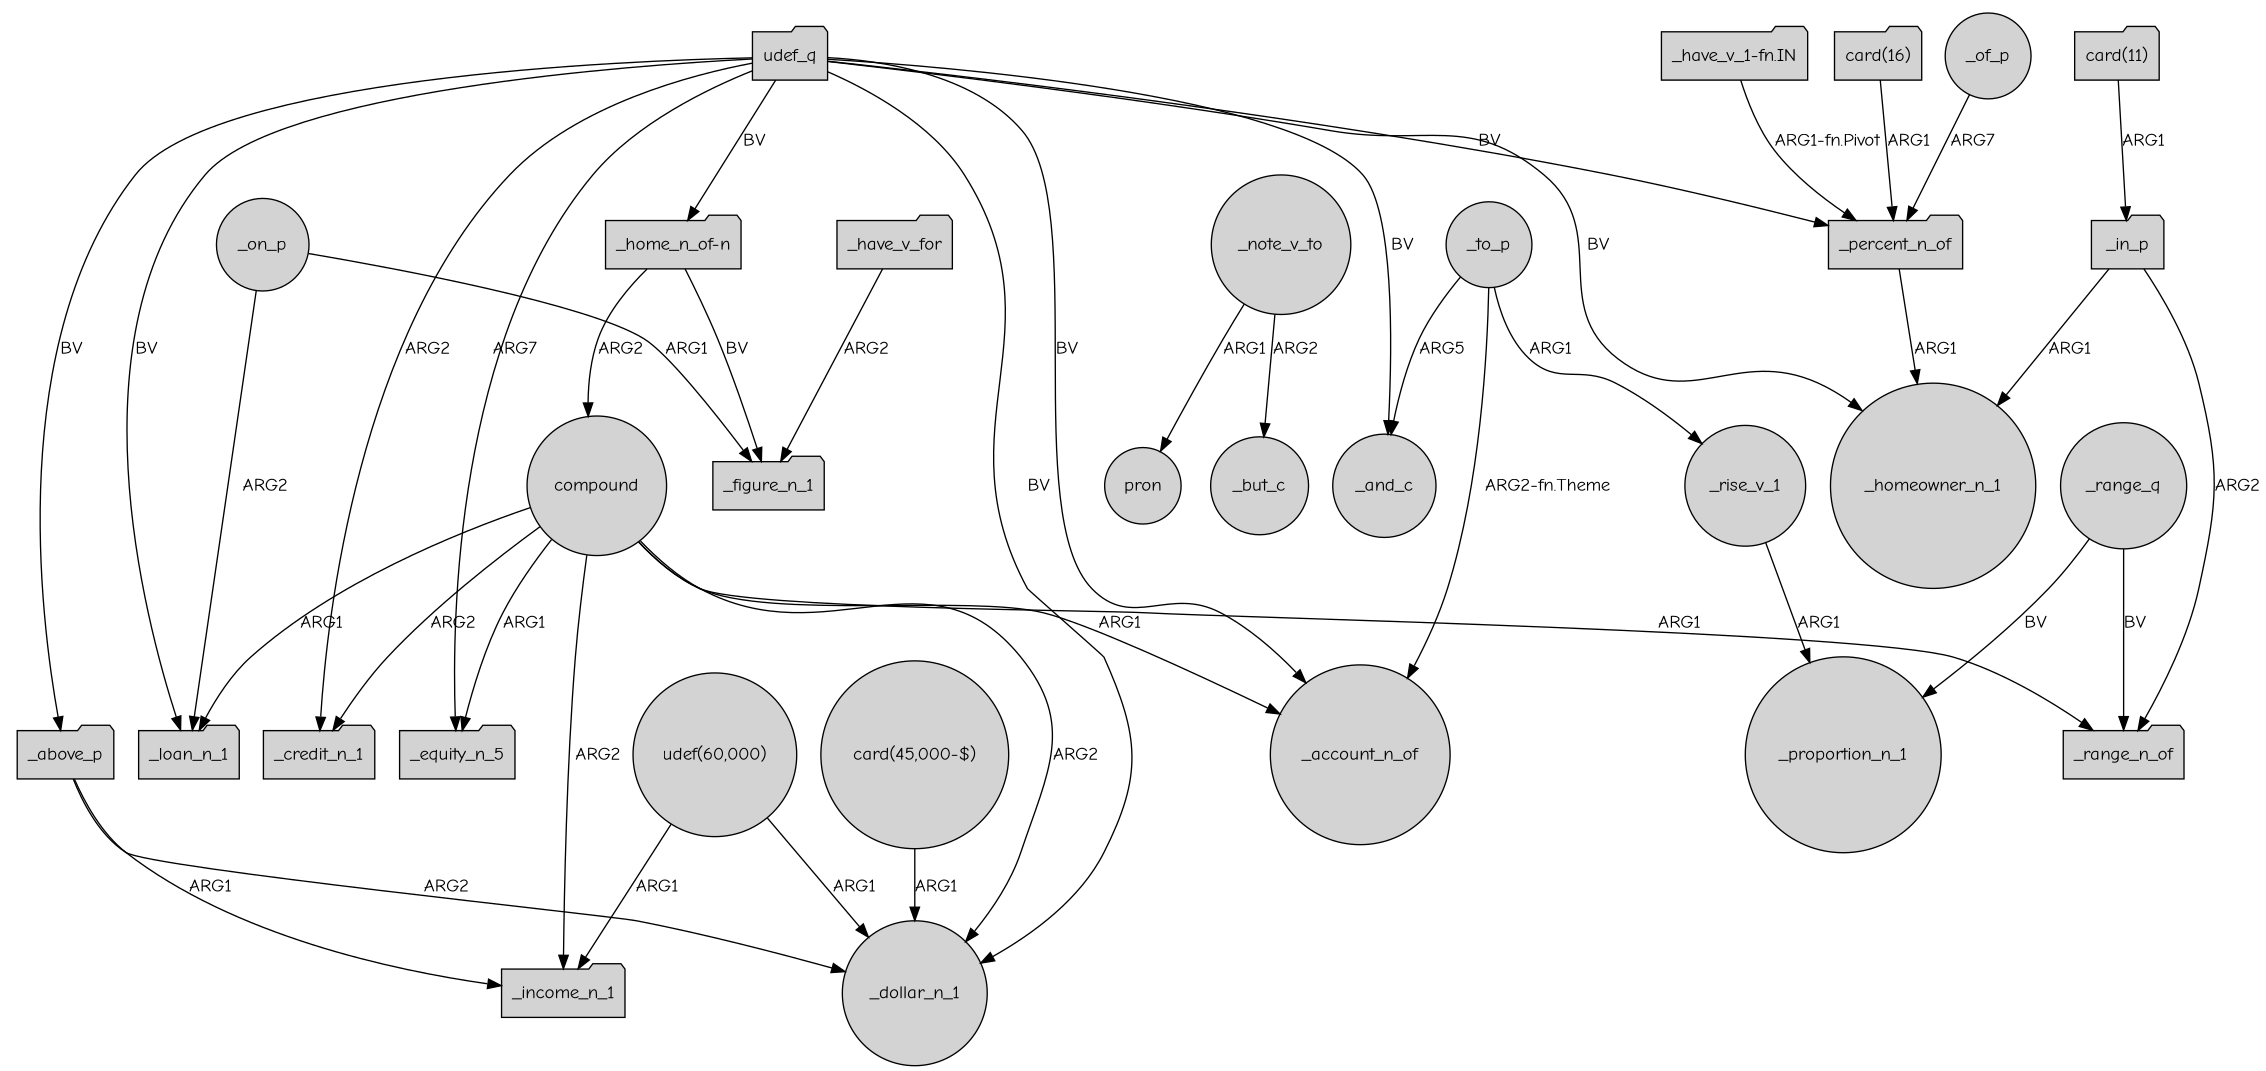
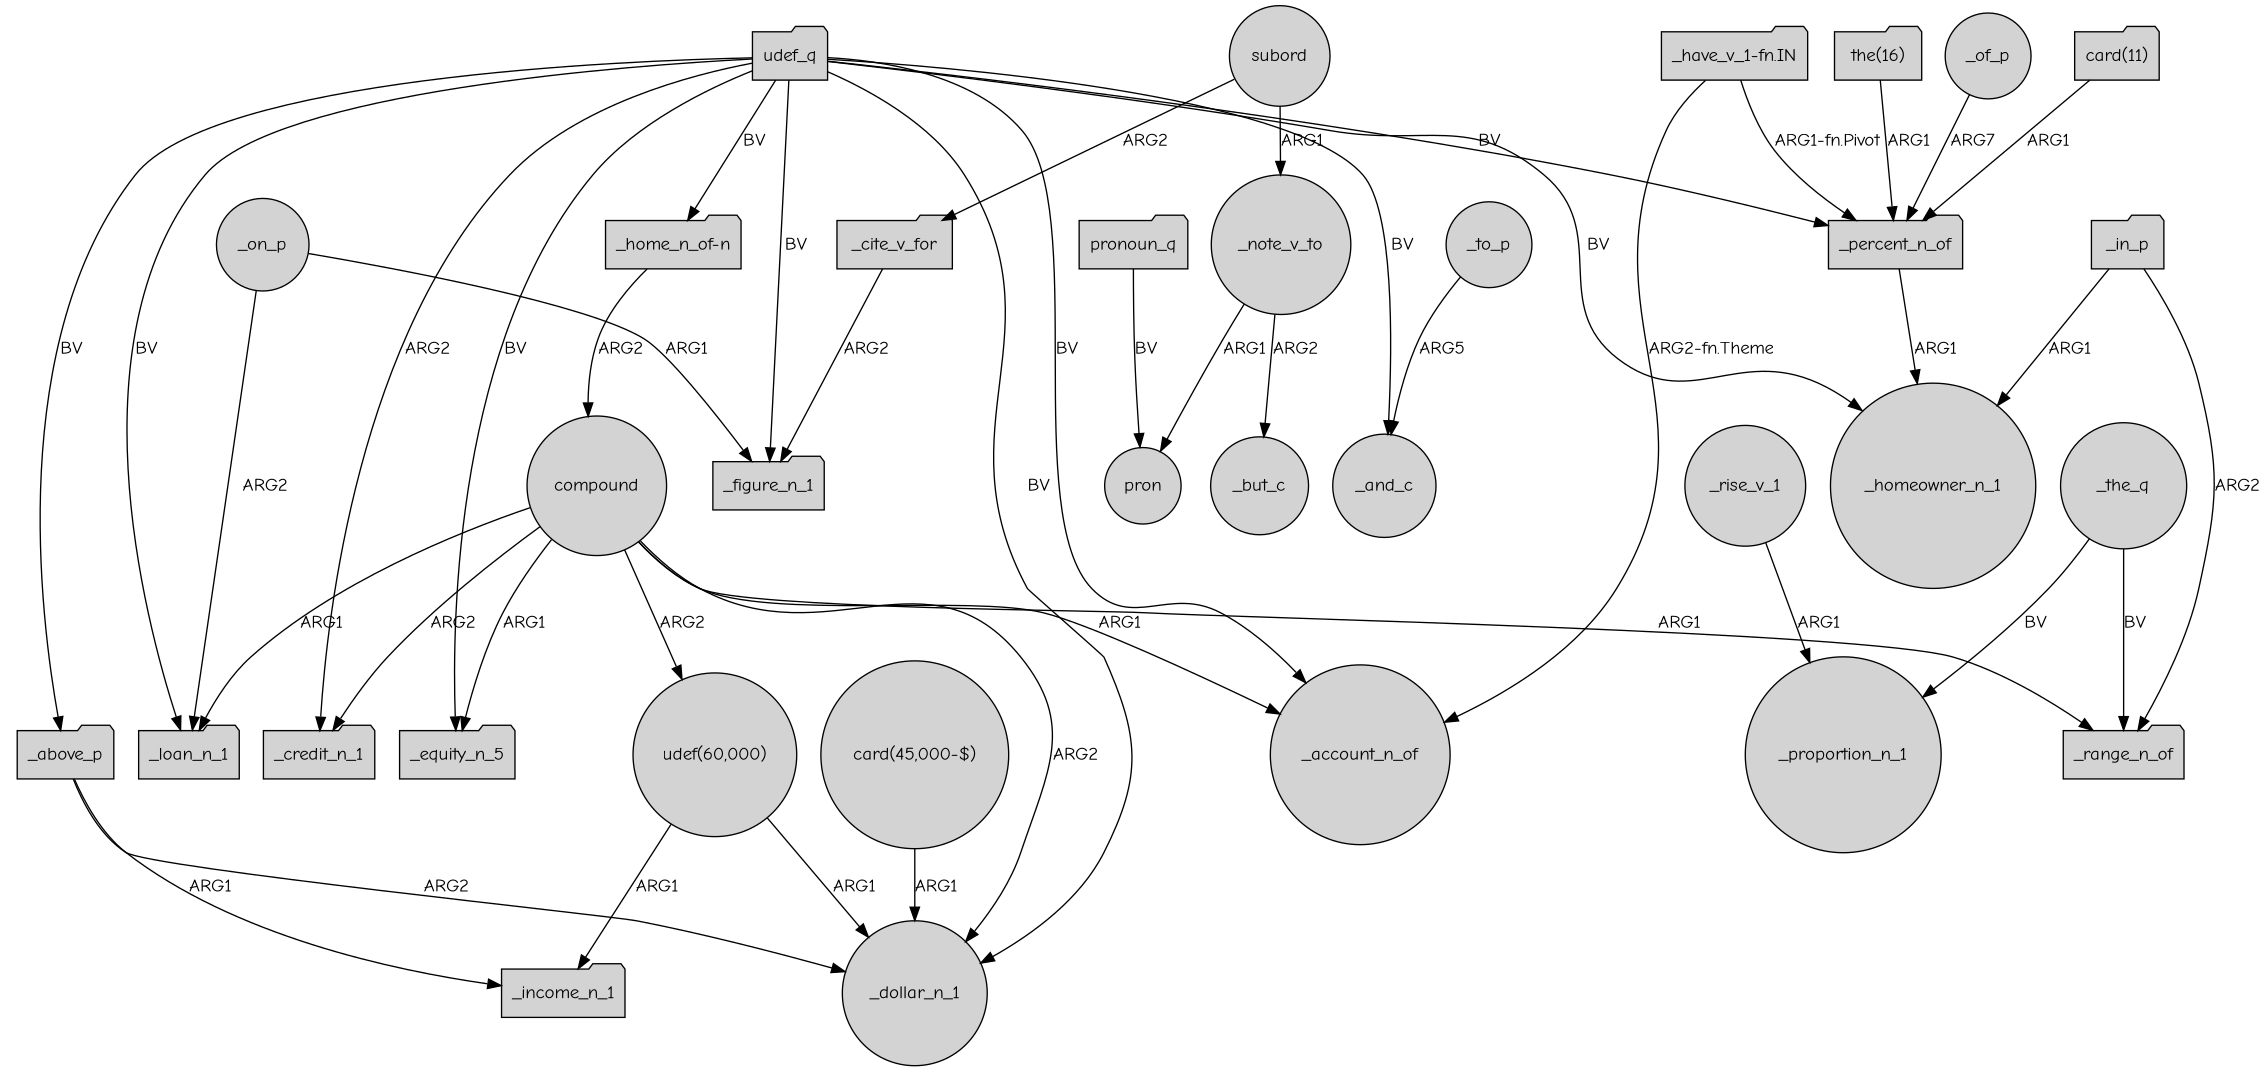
node "subord": added
node "card(16)": label "card(16)" -> "the(16)"
edge "card(11)" -> "_in_p": now "card(11)" -> "_percent_n_of"
node "_have_v_for": label "_have_v_for" -> "_cite_v_for"
node "pronoun_q": added
edge "udef_q" -> "_equity_n_5": label "ARG7" -> "BV"
edge "_home_n_of-n" -> "_figure_n_1": now "udef_q" -> "_figure_n_1"
edge "_to_p" -> "_rise_v_1": removed, label "ARG1"
edge "_to_p" -> "_account_n_of": now "_have_v_1-fn.IN" -> "_account_n_of"
node "_range_q": label "_range_q" -> "_the_q"
edge "compound" -> "_income_n_1": now "compound" -> "udef(60,000)"
